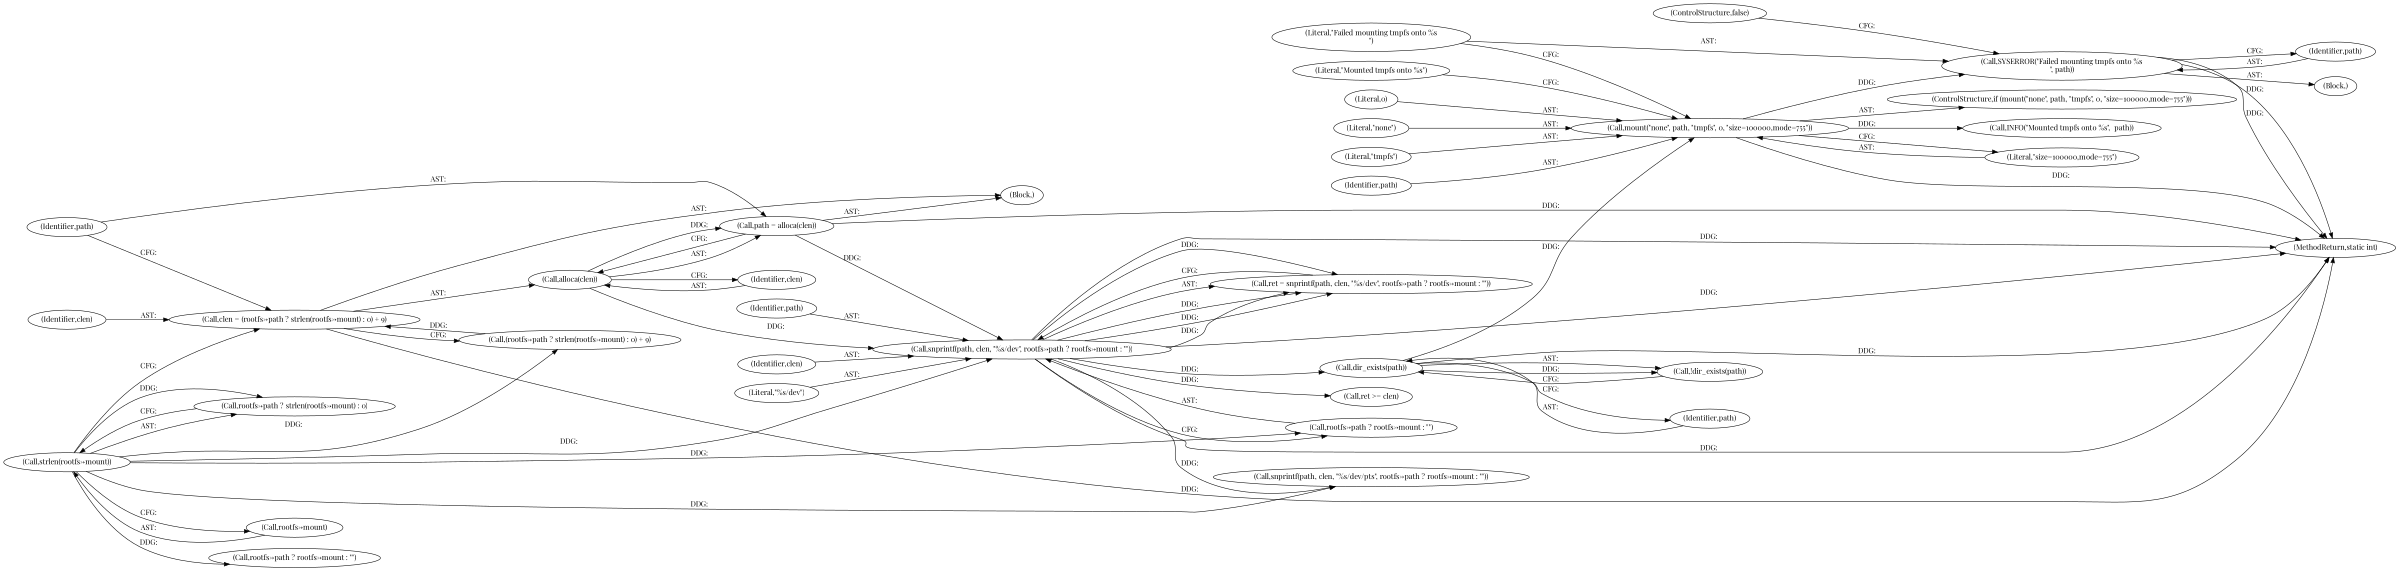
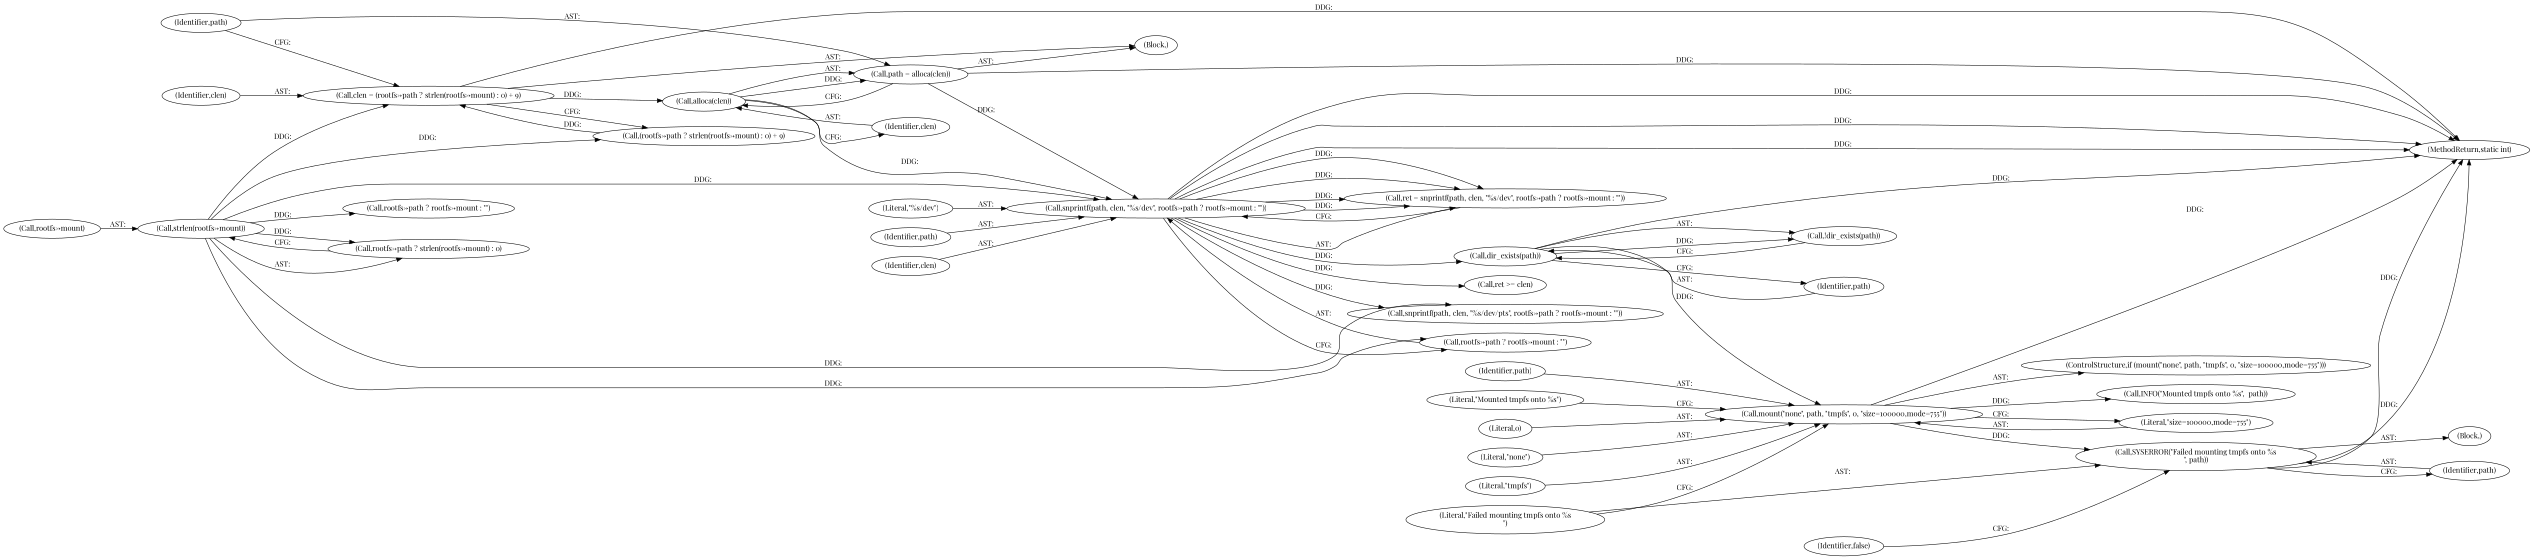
node "(ControlStructure,false)": label "(ControlStructure,false)" -> "(Identifier,false)"
edge "(Call,clen = (rootfs->path ? strlen(rootfs->mount) : 0) + 9)" -> "(Call,alloca(clen))": label "AST: " -> "DDG: "
edge "(Call,strlen(rootfs->mount))" -> "(Call,clen = (rootfs->path ? strlen(rootfs->mount) : 0) + 9)": label "CFG: " -> "DDG: "
edge "(Call,strlen(rootfs->mount))" -> "(Call,rootfs->mount)": removed, label "CFG:"
